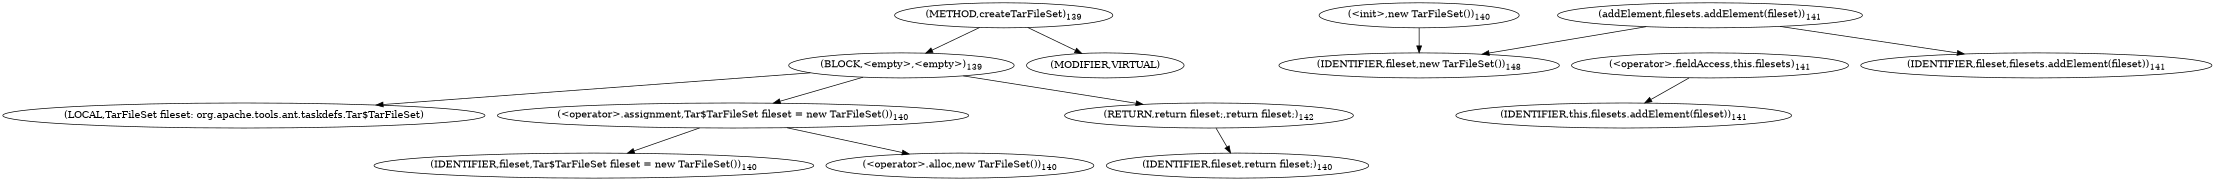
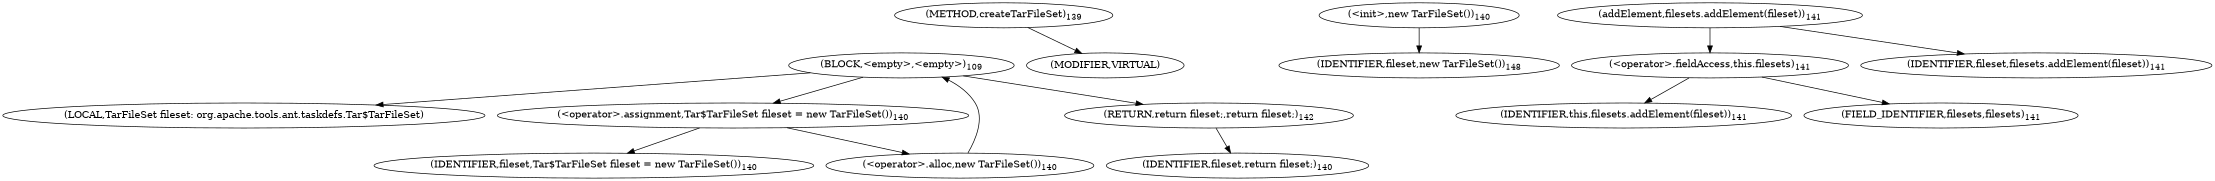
edge "(METHOD,createTarFileSet)" -> "(BLOCK,<empty>,<empty>)": now "(<operator>.alloc,new TarFileSet())" -> "(BLOCK,<empty>,<empty>)"
edge "(addElement,filesets.addElement(fileset))" -> "(IDENTIFIER,fileset,new TarFileSet())": now "(addElement,filesets.addElement(fileset))" -> "(<operator>.fieldAccess,this.filesets)"
node "(BLOCK,<empty>,<empty>)": text "139" -> "109"
node "(FIELD_IDENTIFIER,filesets,filesets)": added
